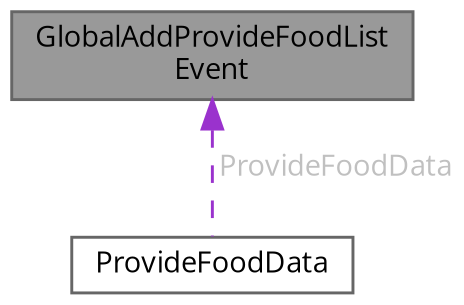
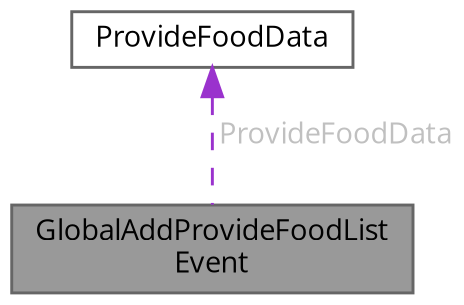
edge "ProvideFoodData" -> "GlobalAddProvideFoodList Event": reversed
